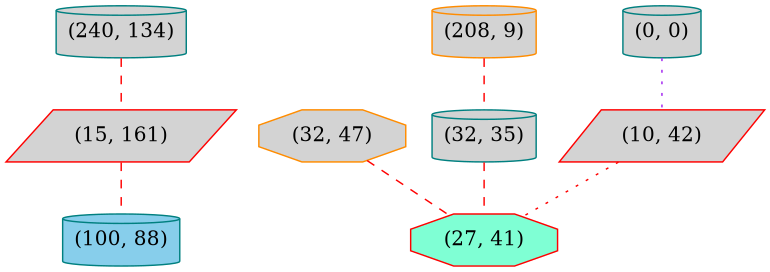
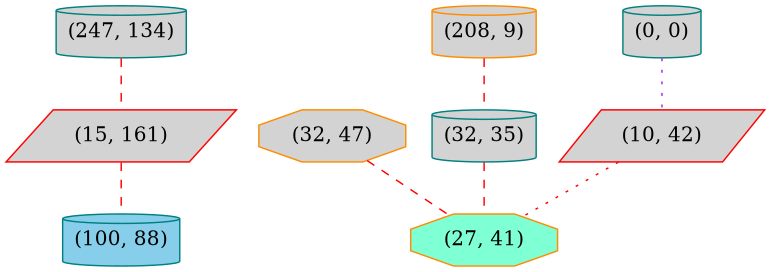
node "(240, 134)": label "(240, 134)" -> "(247, 134)"
node "(27, 41)": color red -> darkorange
